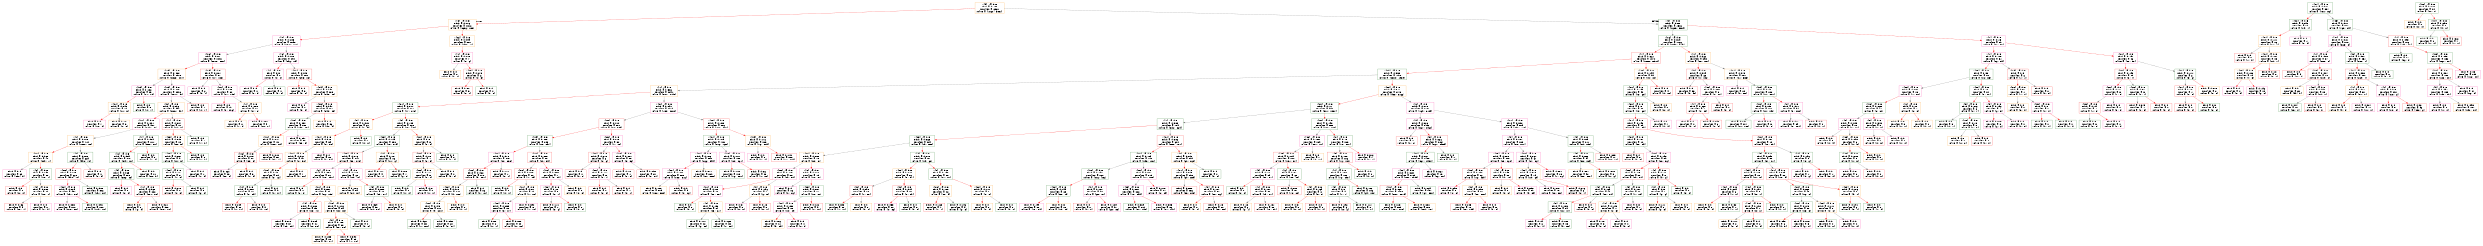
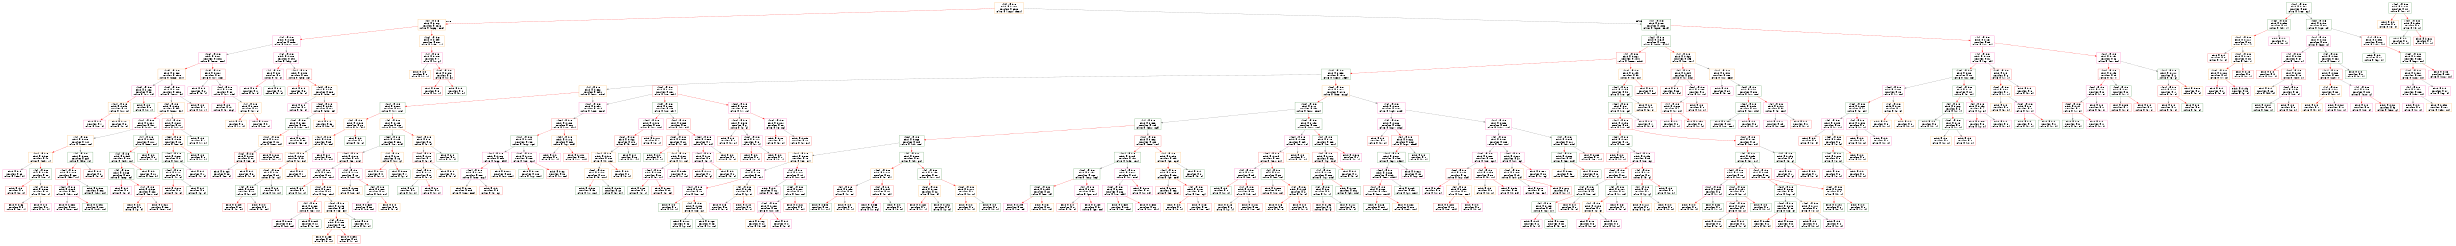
edge "X[24] <= 0.5 gini = 0.394 samples = 1070 value = [450, 1221]" -> "X[15] <= 0.5 gini = 0.141 samples = 234 value = [28, 339]": reversed
